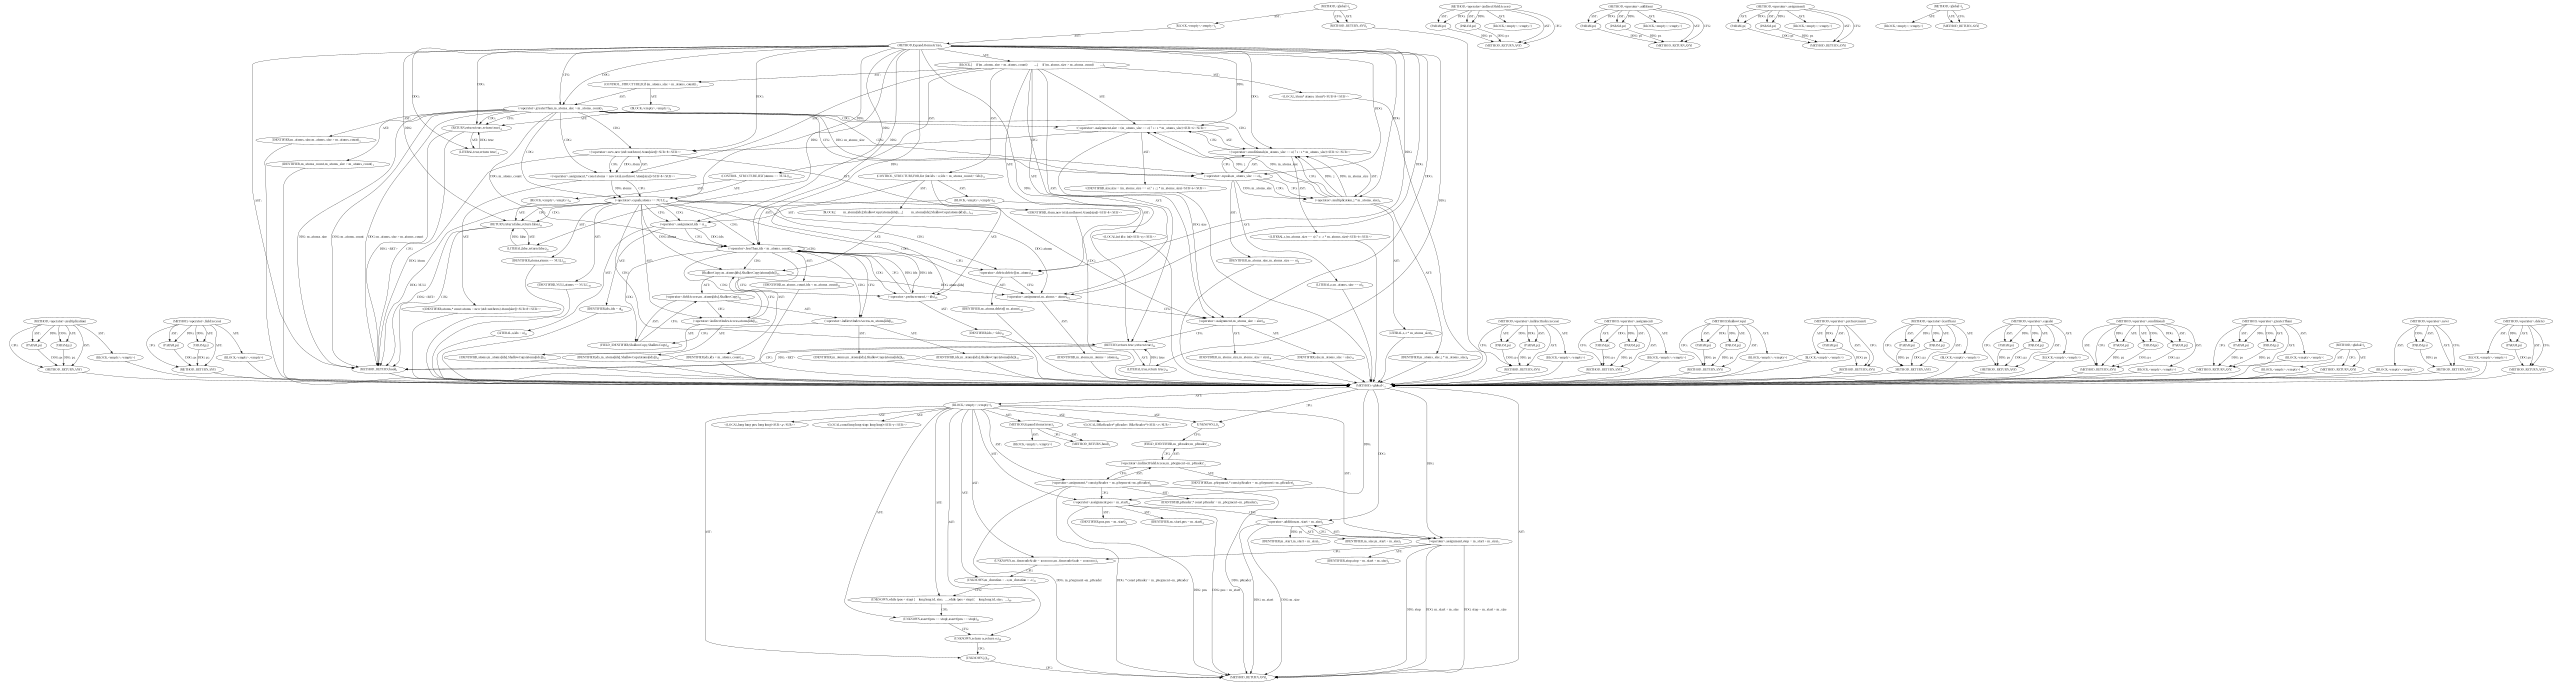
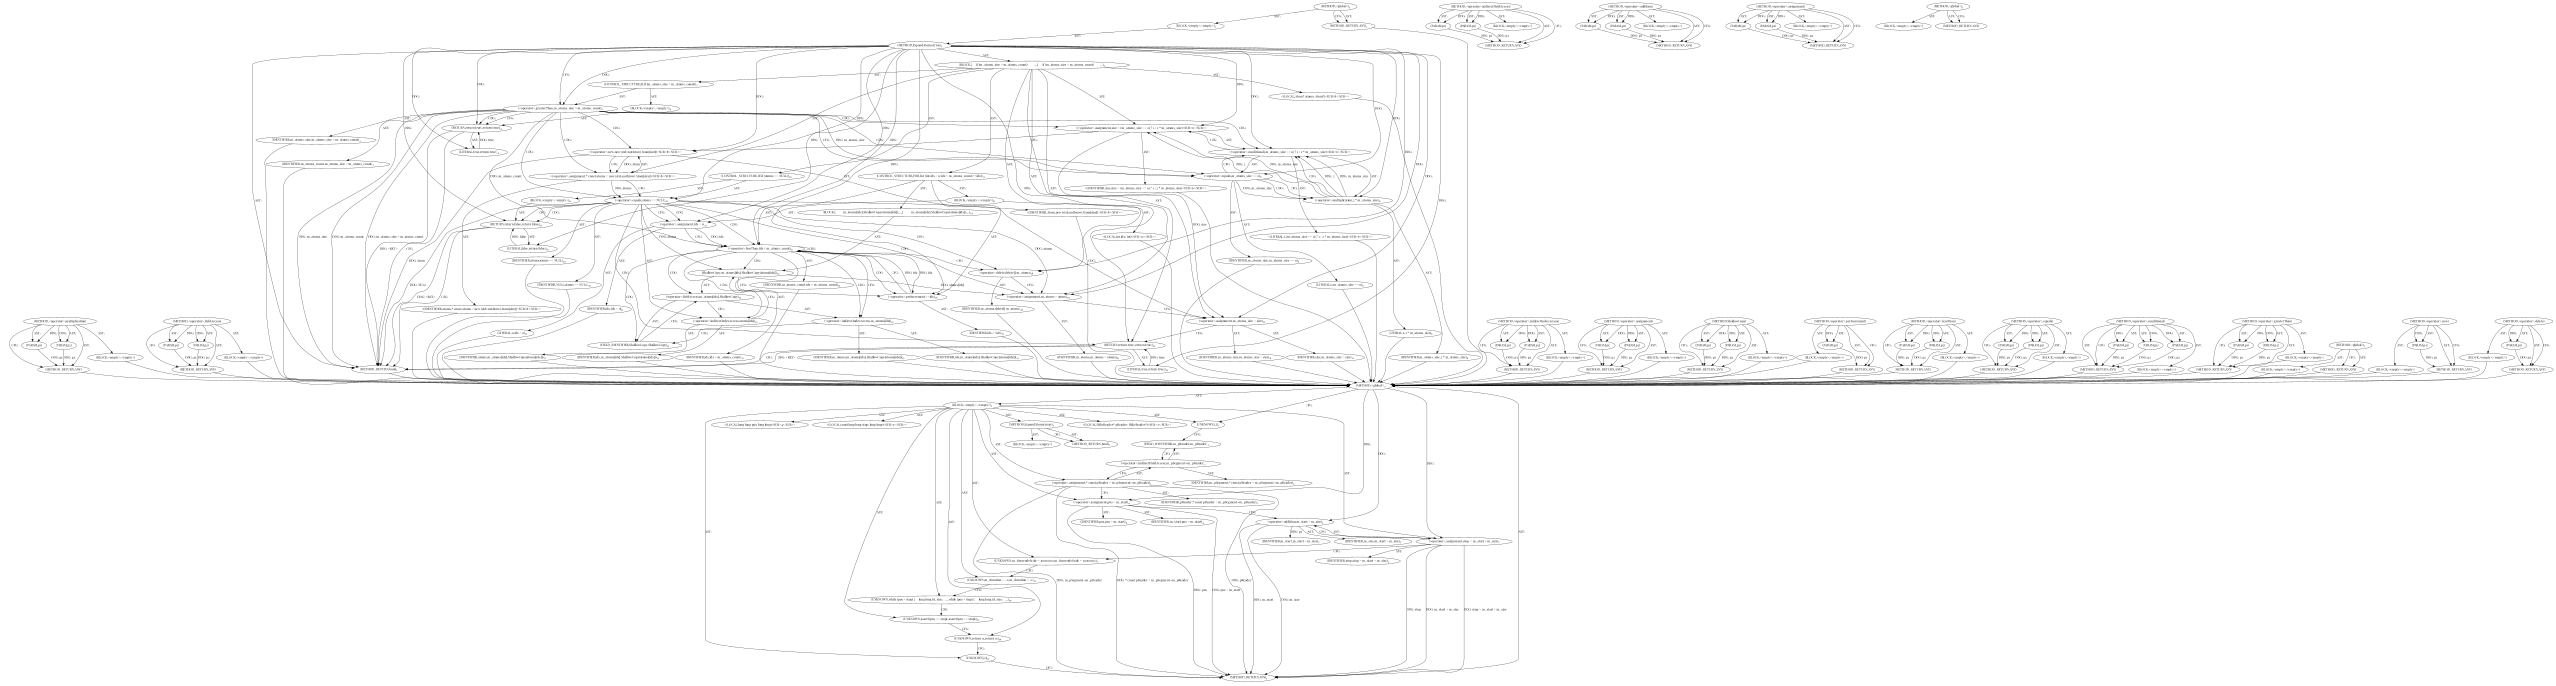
edge "(<operator>.lessThan,idx < m_atoms_count)" -> "(<operator>.fieldAccess,m_atoms[idx].ShallowCopy)": added, label "CDG:"
